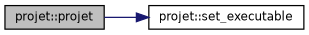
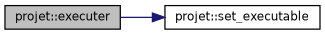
node "projet::projet": label "projet::projet" -> "projet::executer"
